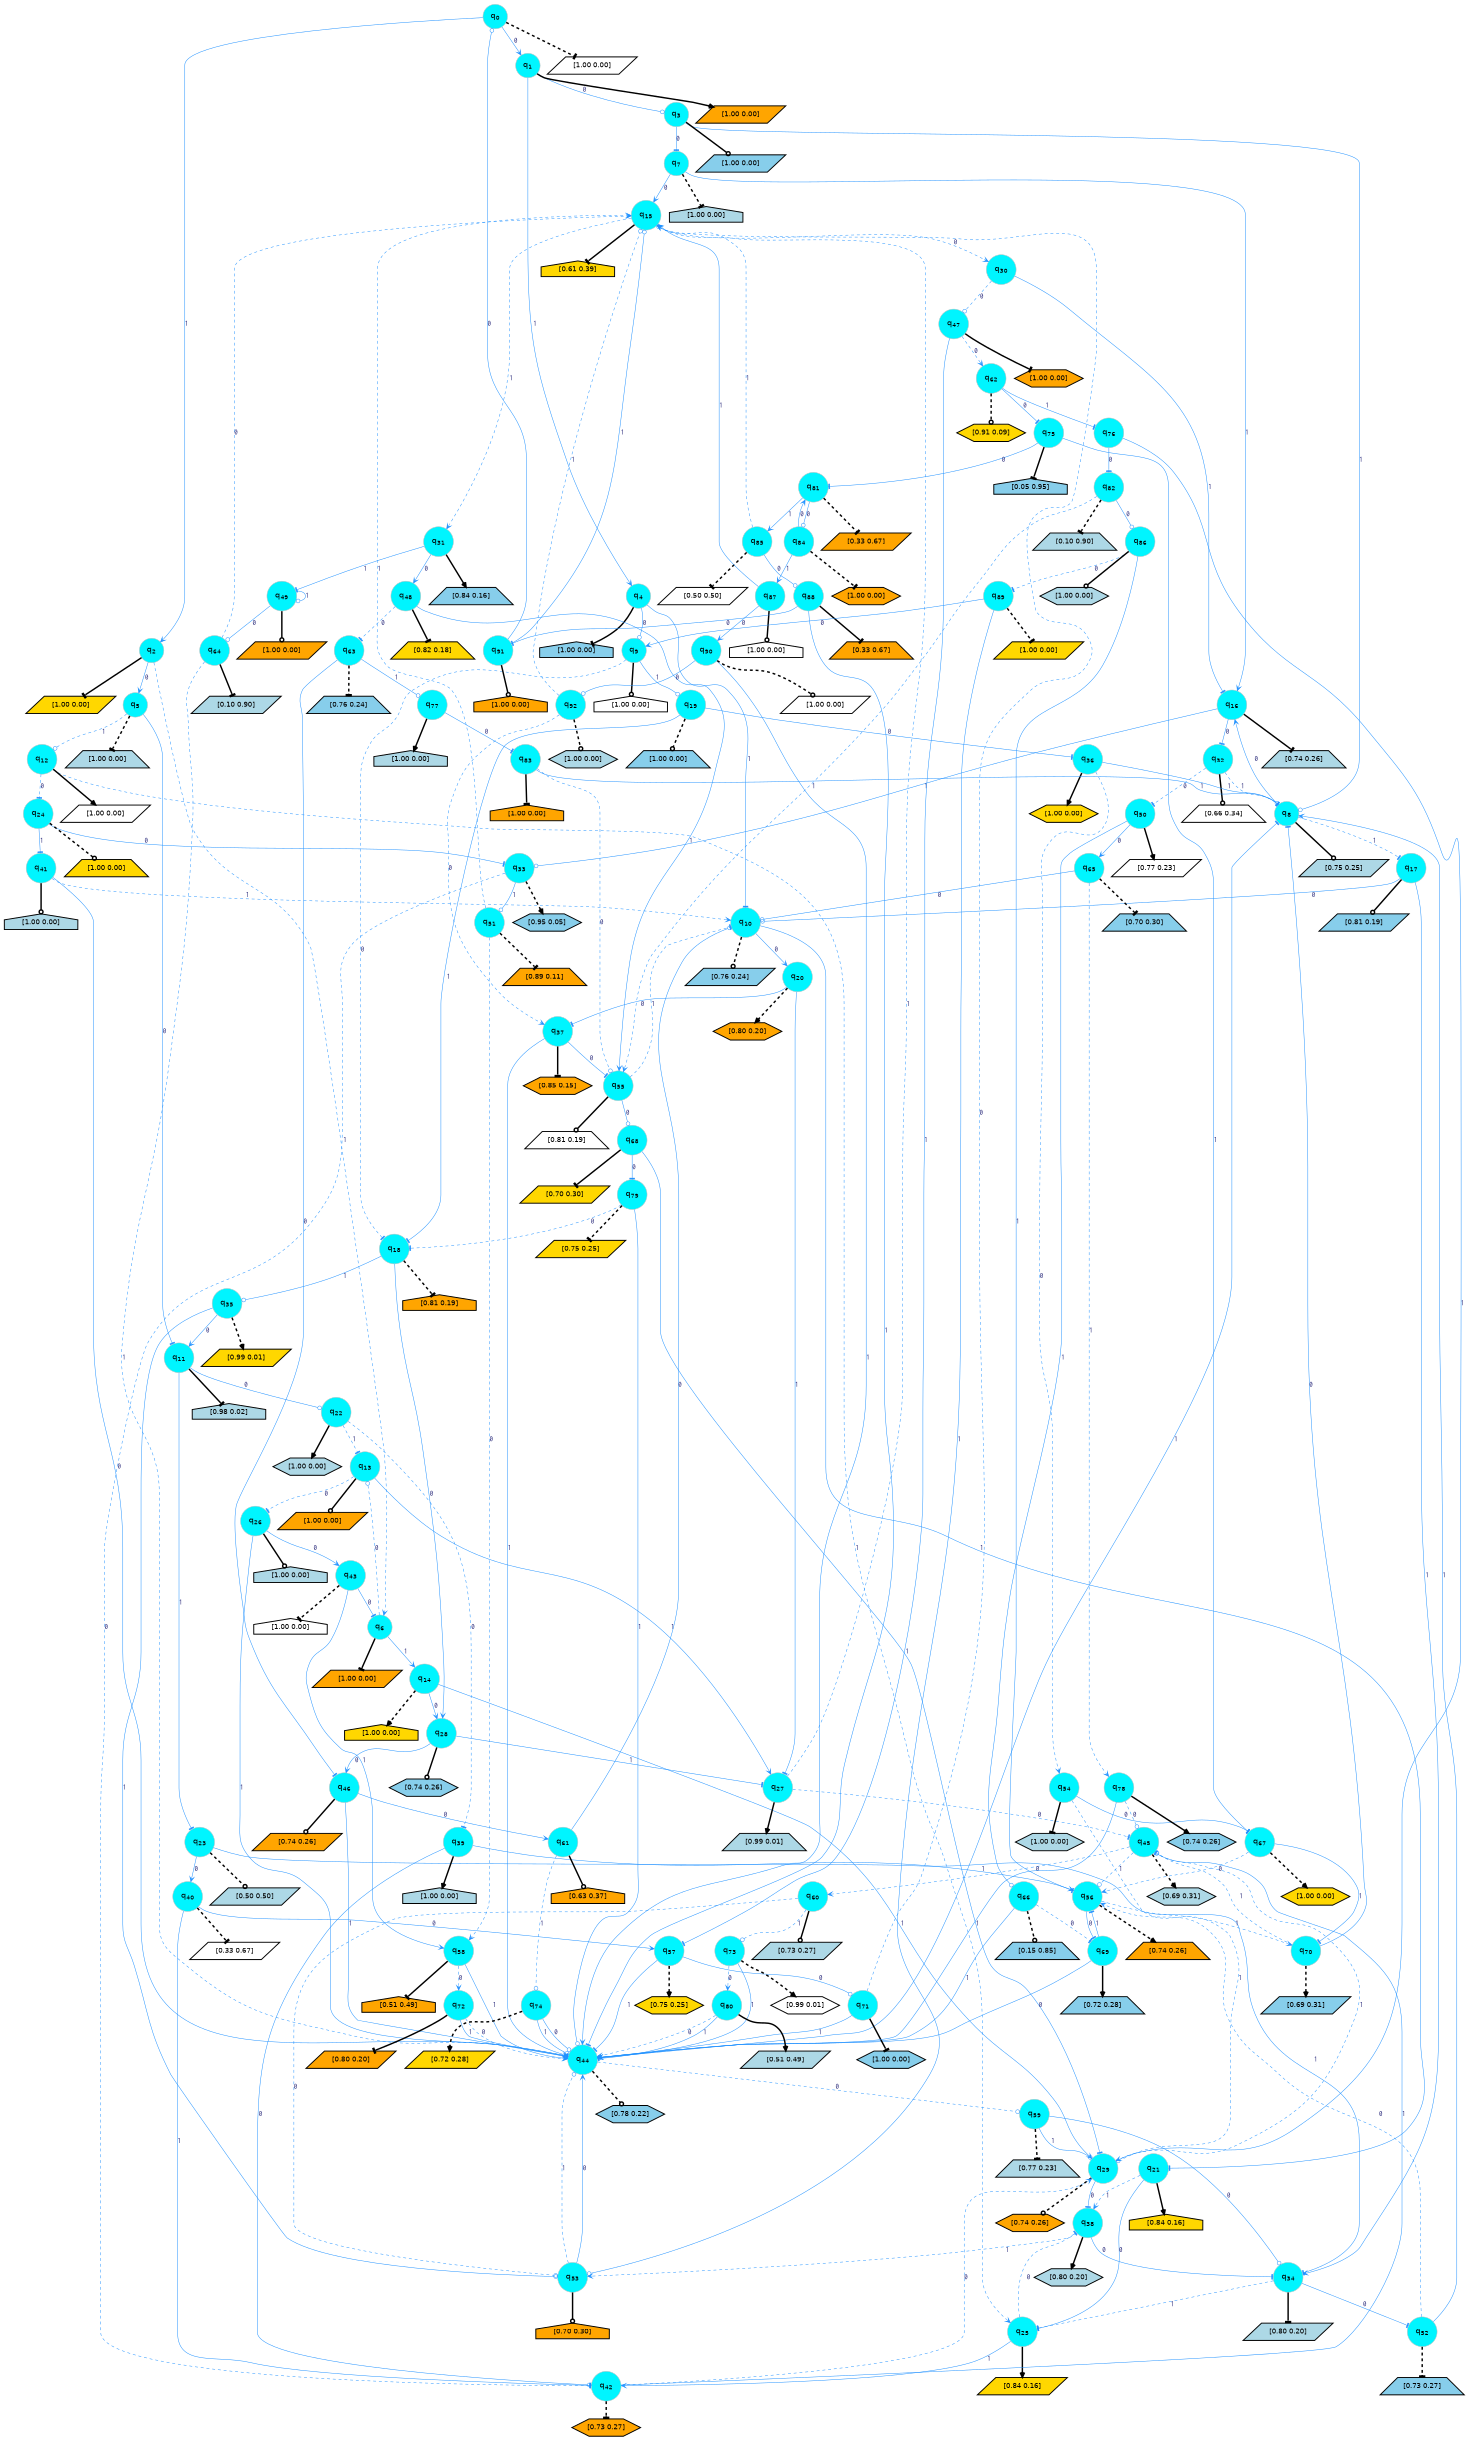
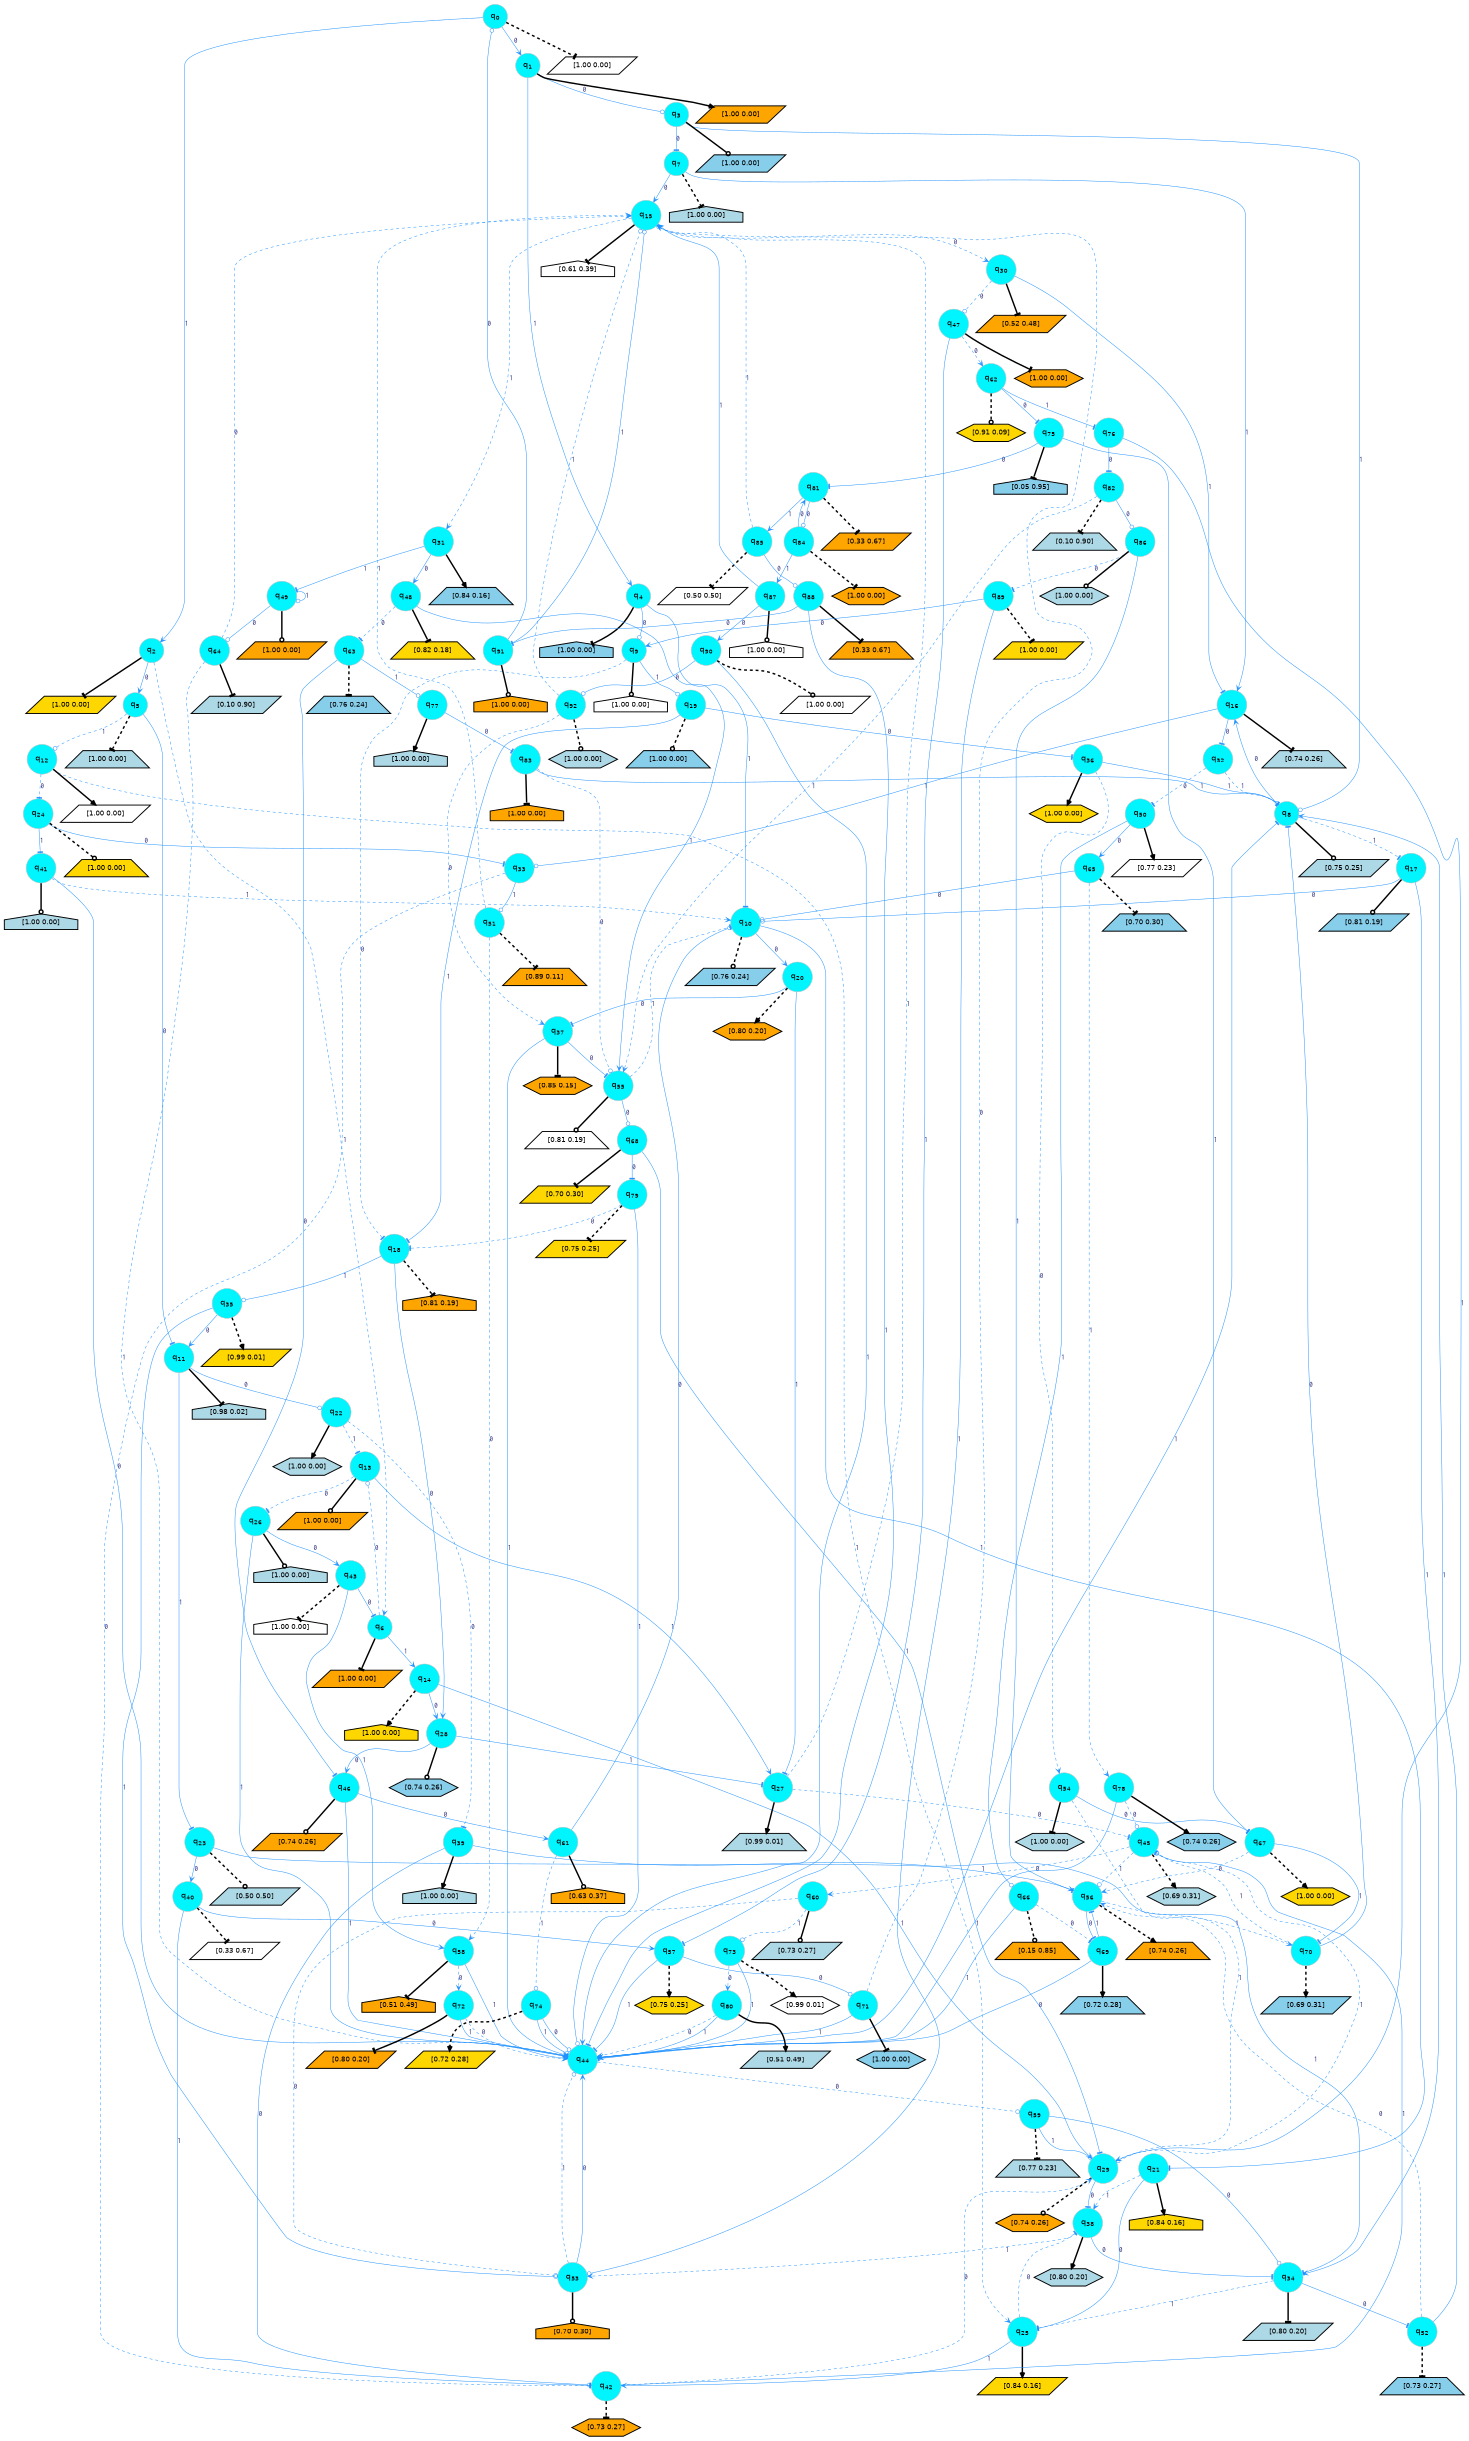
node "[0.61 0.39]": fillcolor gold -> white
node "[0.52 0.48]": added
node "[0.66 0.34]": removed
node "[0.95 0.05]": removed
node "[0.15 0.85]": fillcolor skyblue -> orange
node "[0.78 0.22]": removed
